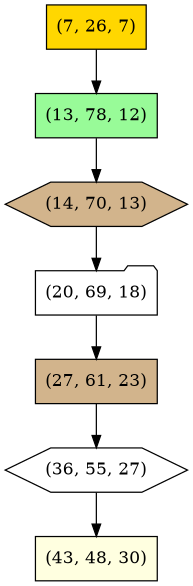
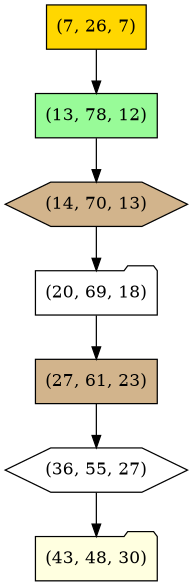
node "(43, 48, 30)": shape box -> folder
